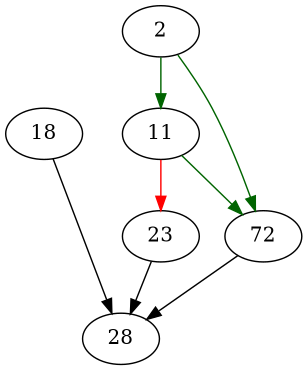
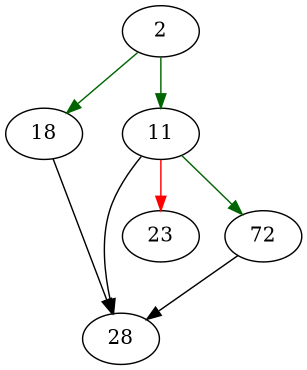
edge "2" -> "72": now "2" -> "18"
edge "23" -> "28": now "11" -> "28"
